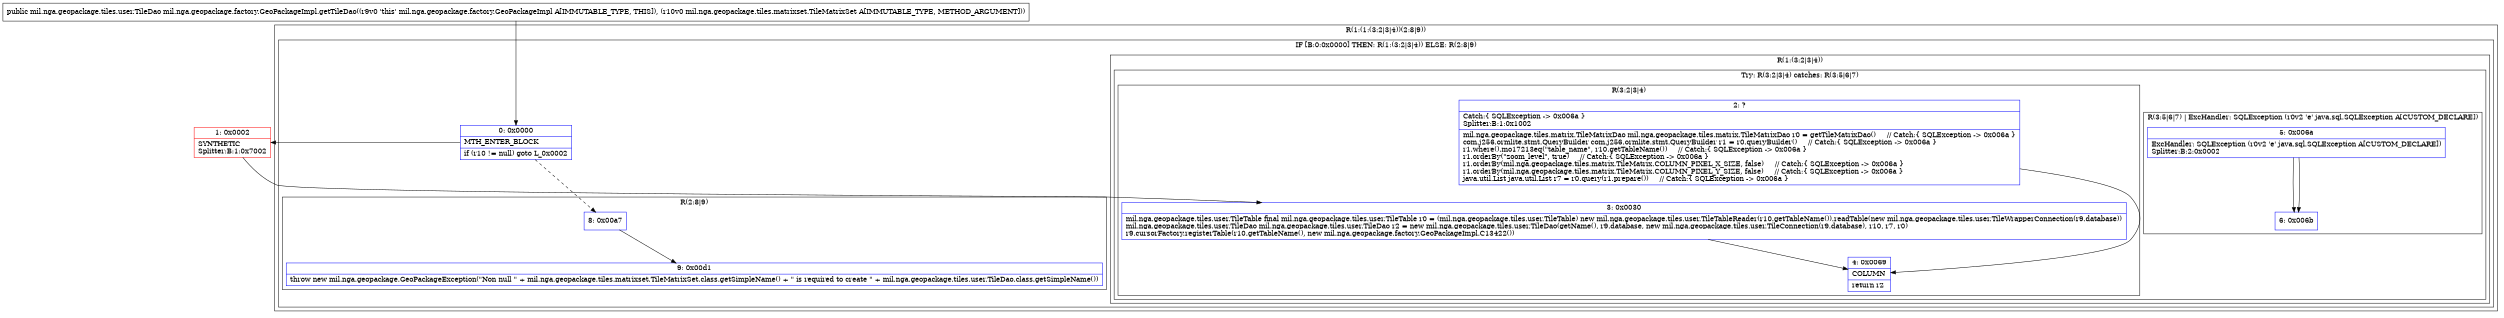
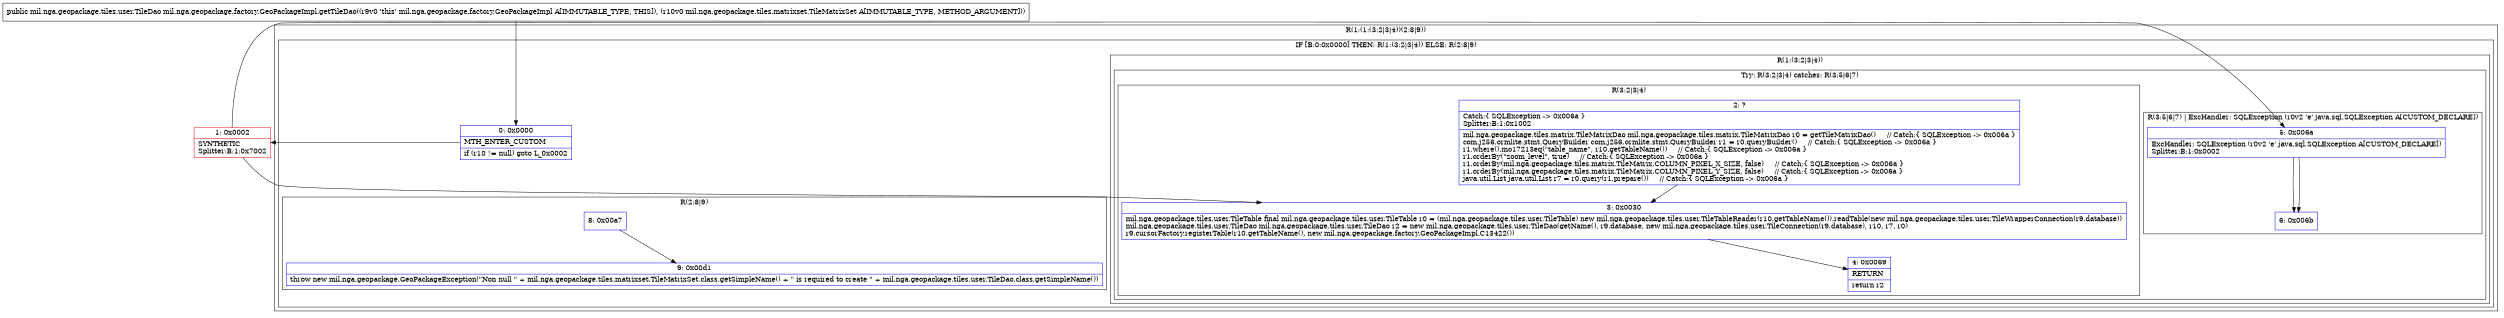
edge "1: 0x0002" -> "5: 0x006a": added
node "0: 0x0000": text "MTH_ENTER_BLOCK" -> "MTH_ENTER_CUSTOM"
node "5: 0x006a": text "Splitter:B:2:0x0002" -> "Splitter:B:1:0x0002"
edge "0: 0x0000" -> "8: 0x00a7": removed
edge "2: ?" -> "4: 0x0069": now "2: ?" -> "3: 0x0030"
node "4: 0x0069": text "COLUMN" -> "RETURN"
